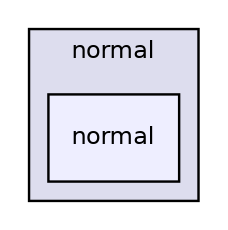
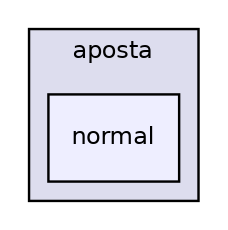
cluster "normal": label "normal" -> "aposta"
